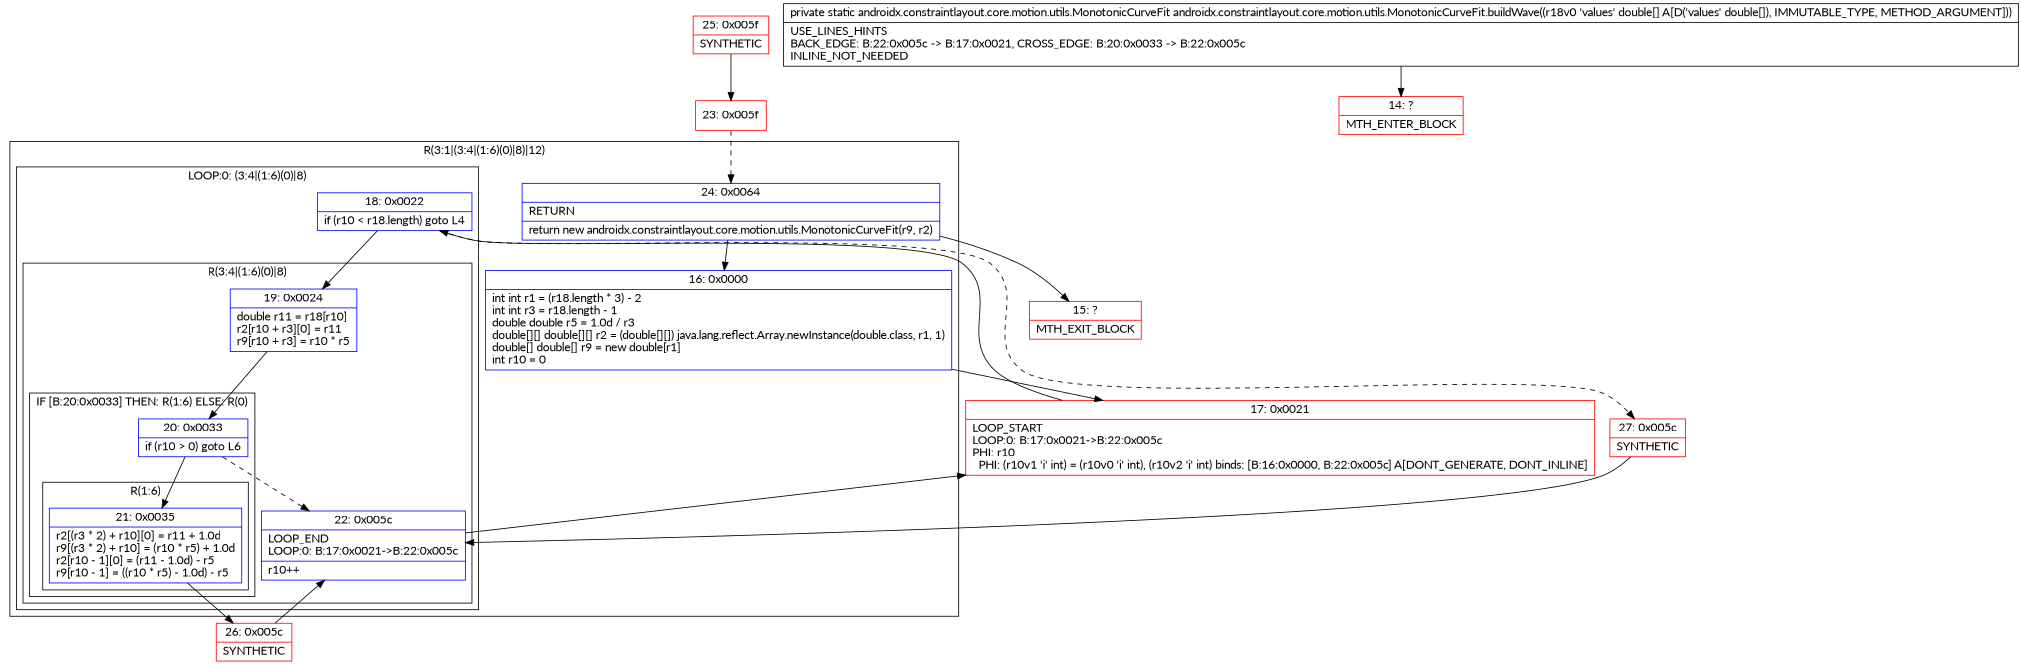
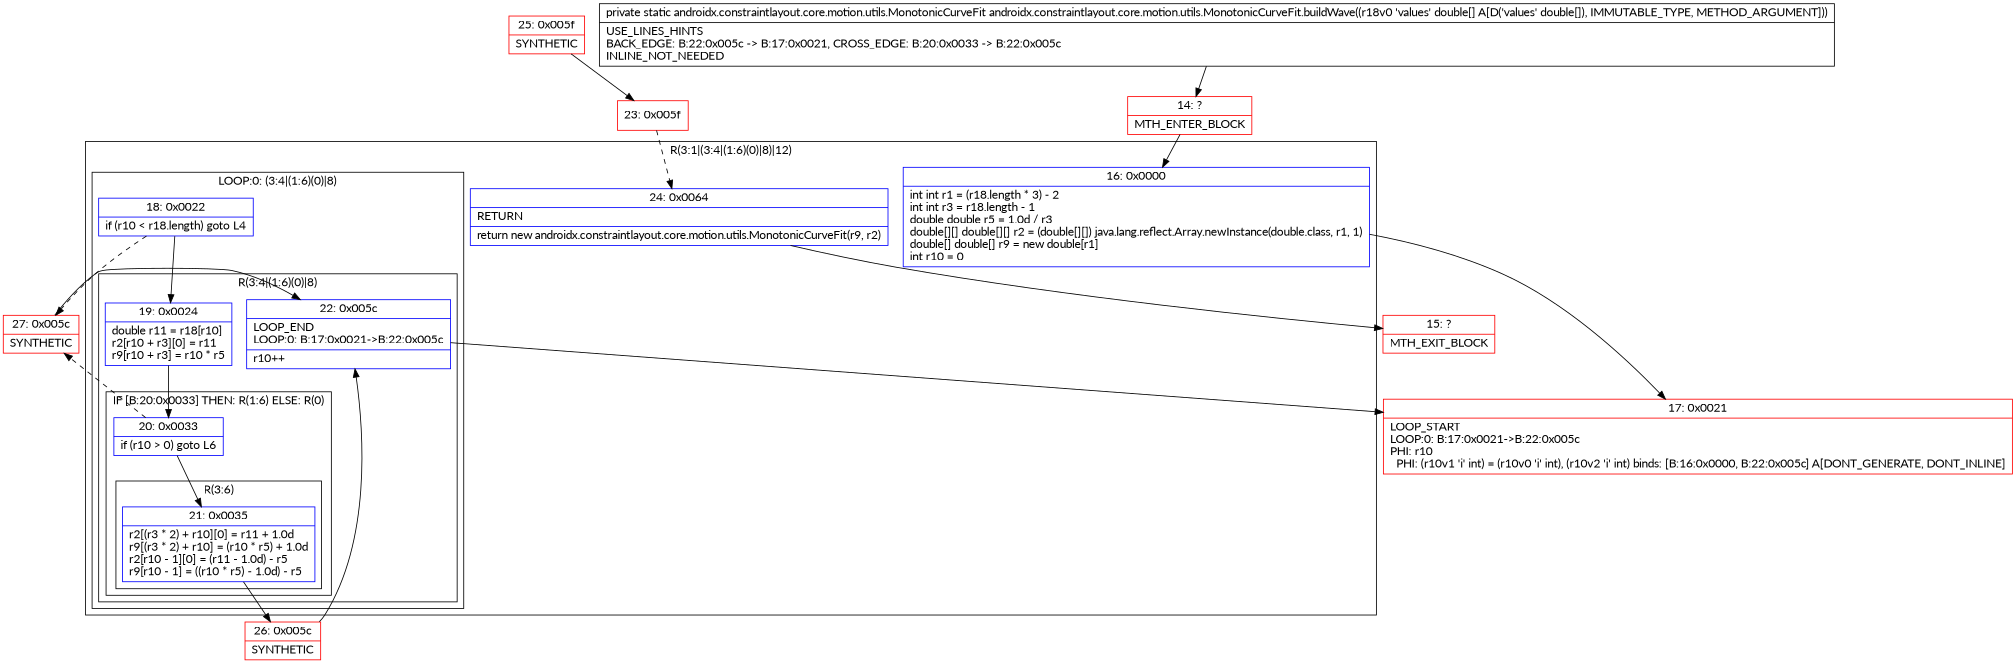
edge "24: 0x0064" -> "16: 0x0000": now "14: ?" -> "16: 0x0000"
edge "17: 0x0021" -> "18: 0x0022": removed
edge "20: 0x0033" -> "22: 0x005c": now "20: 0x0033" -> "27: 0x005c"
cluster "R(1:6)": label "R(1:6)" -> "R(3:6)"
